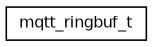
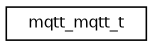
node "mqtt_ringbuf_t": label "mqtt_ringbuf_t" -> "mqtt_mqtt_t"
